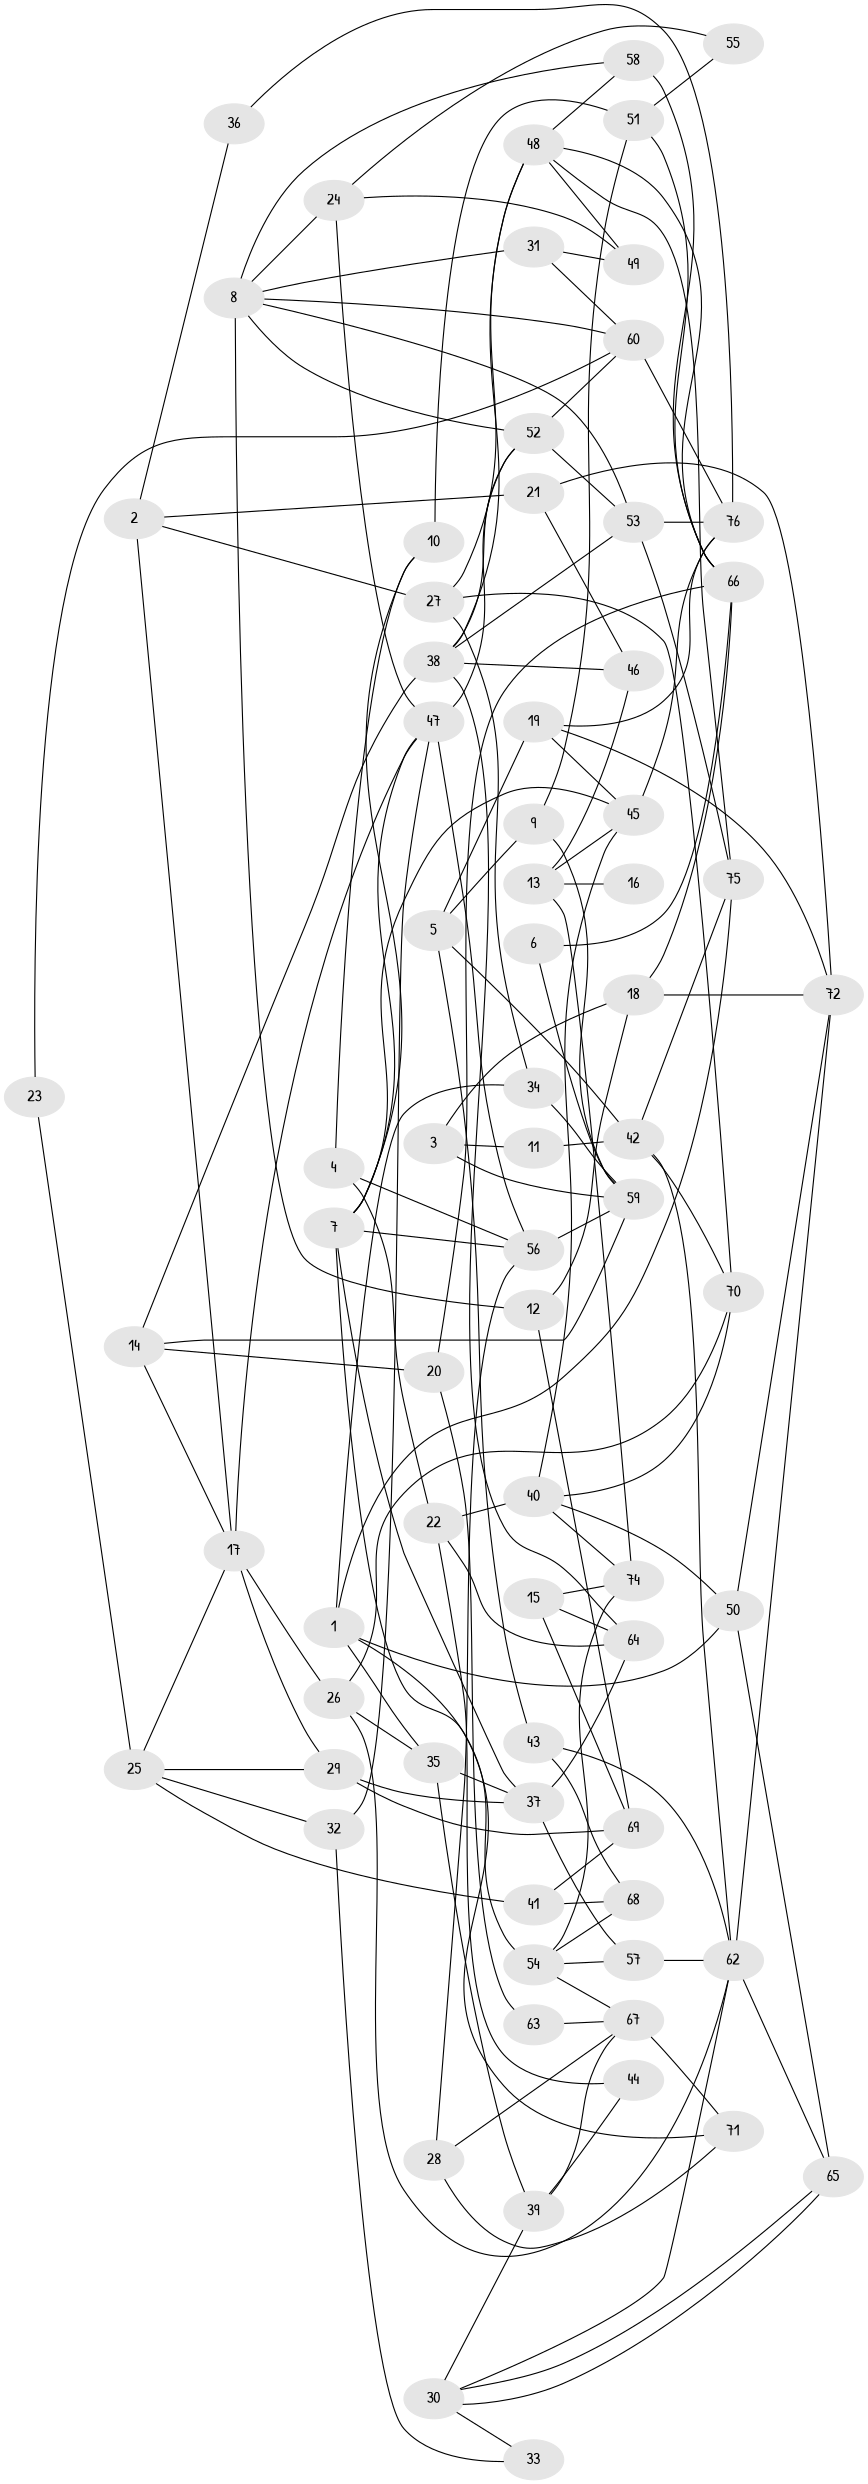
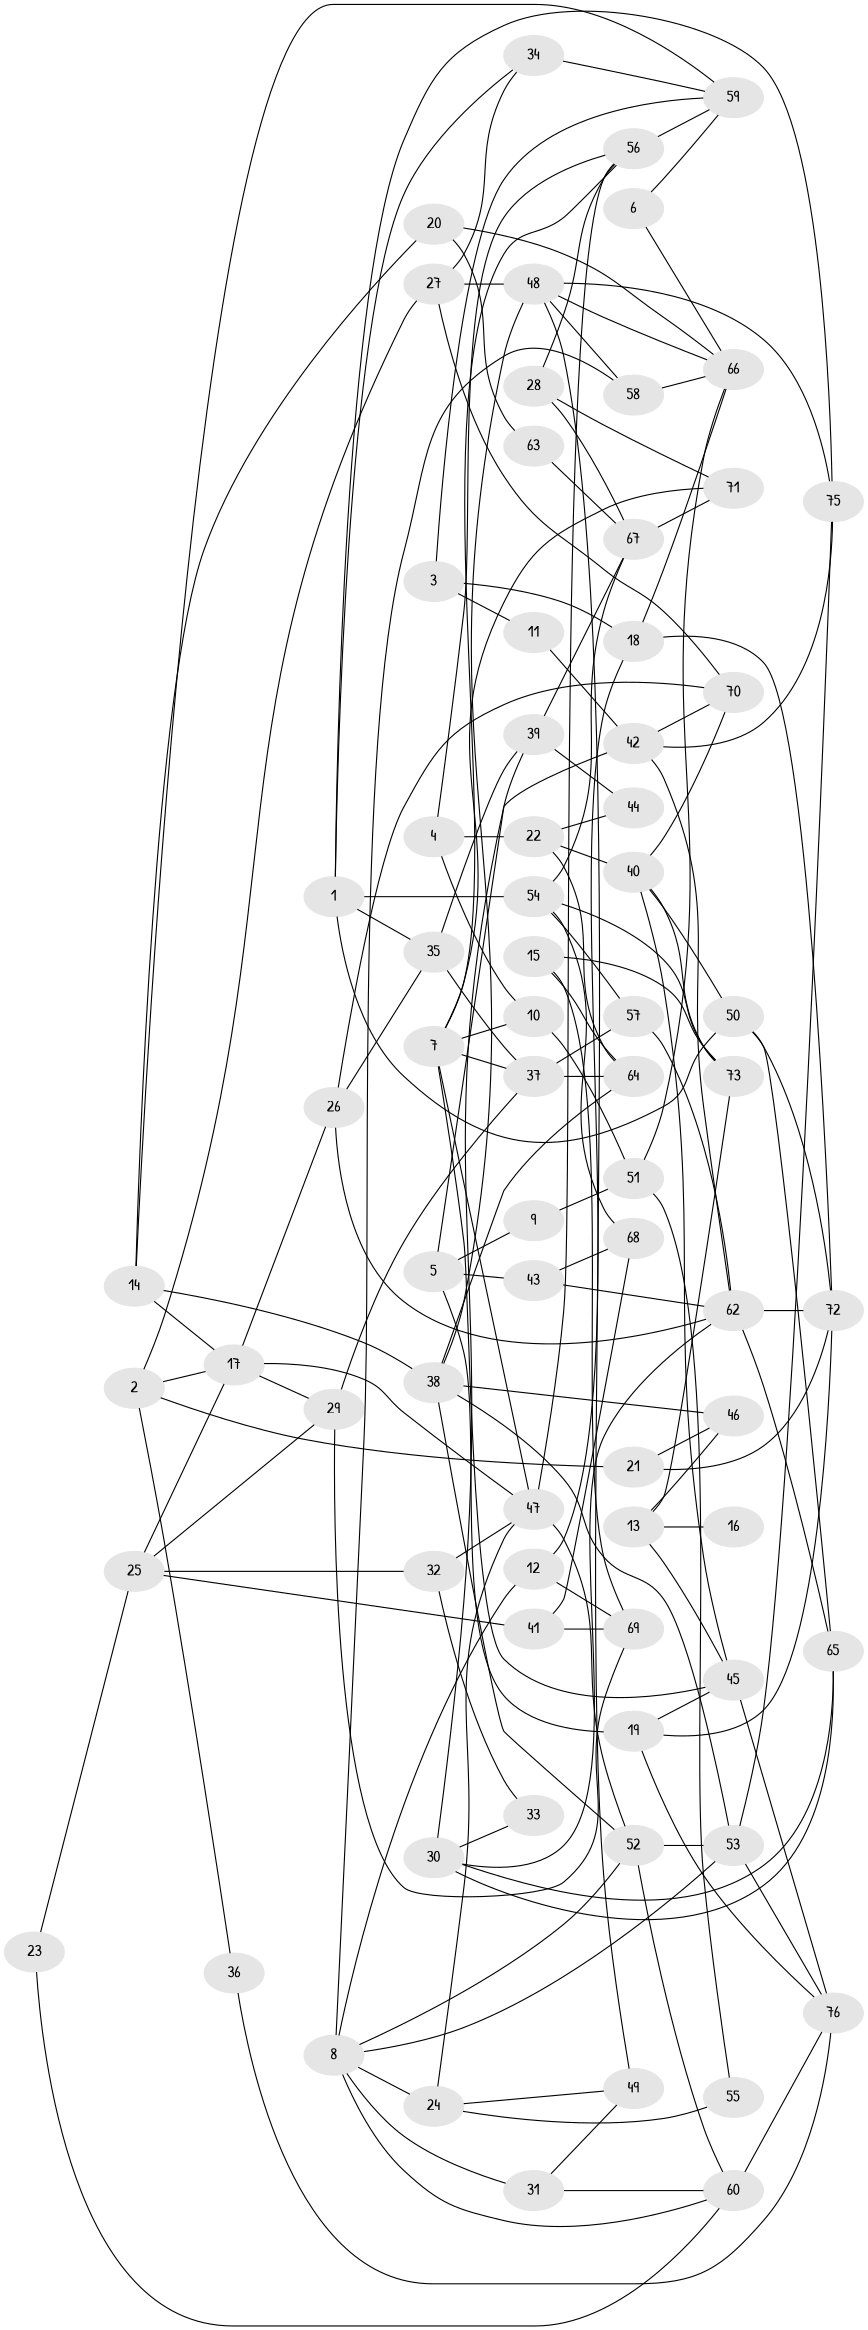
edge "9" -- "59": removed
node "74": label "74" -> "73"
